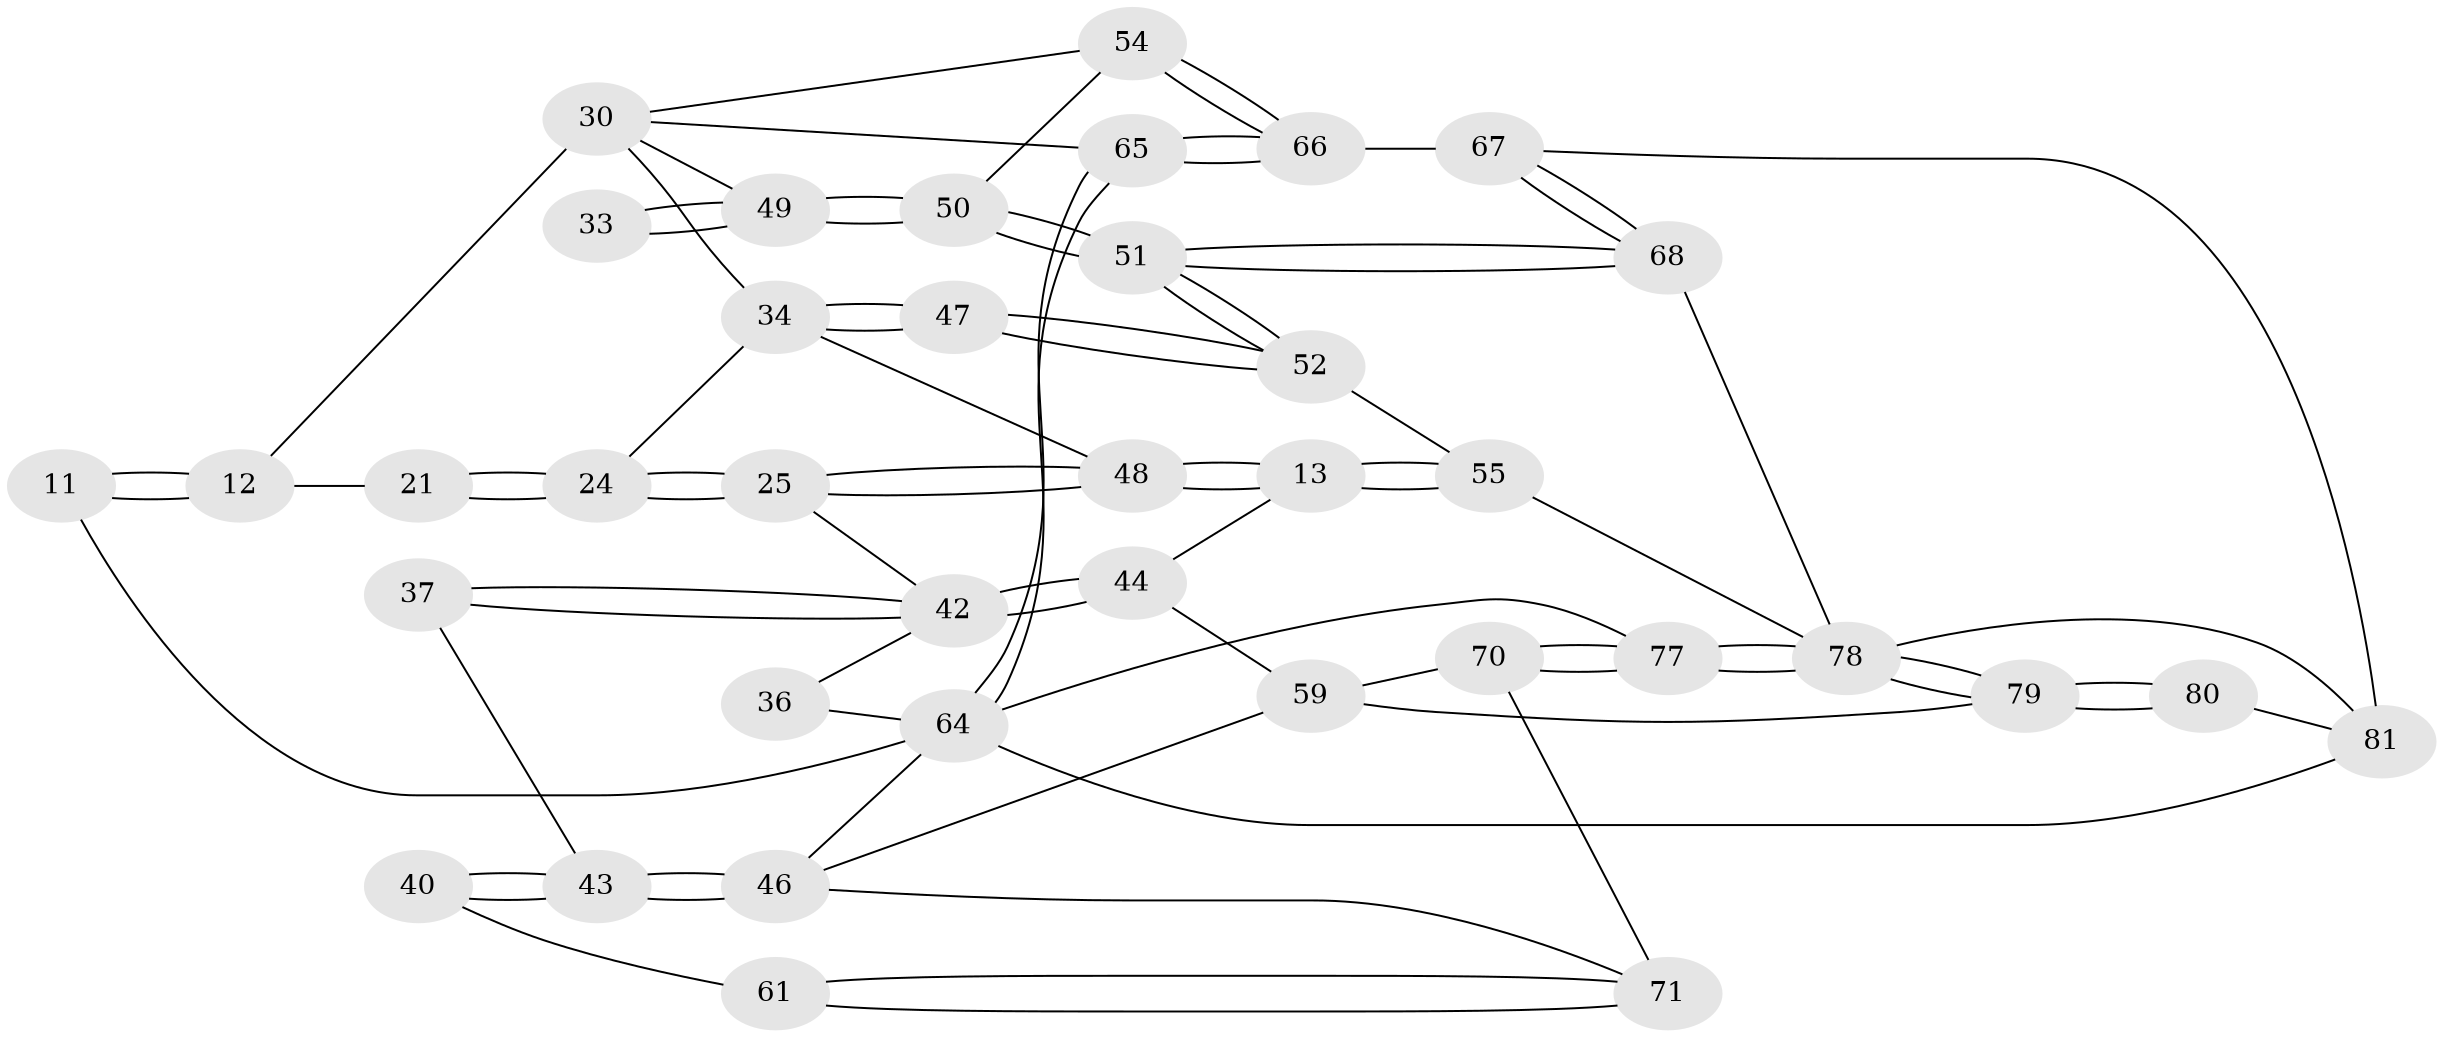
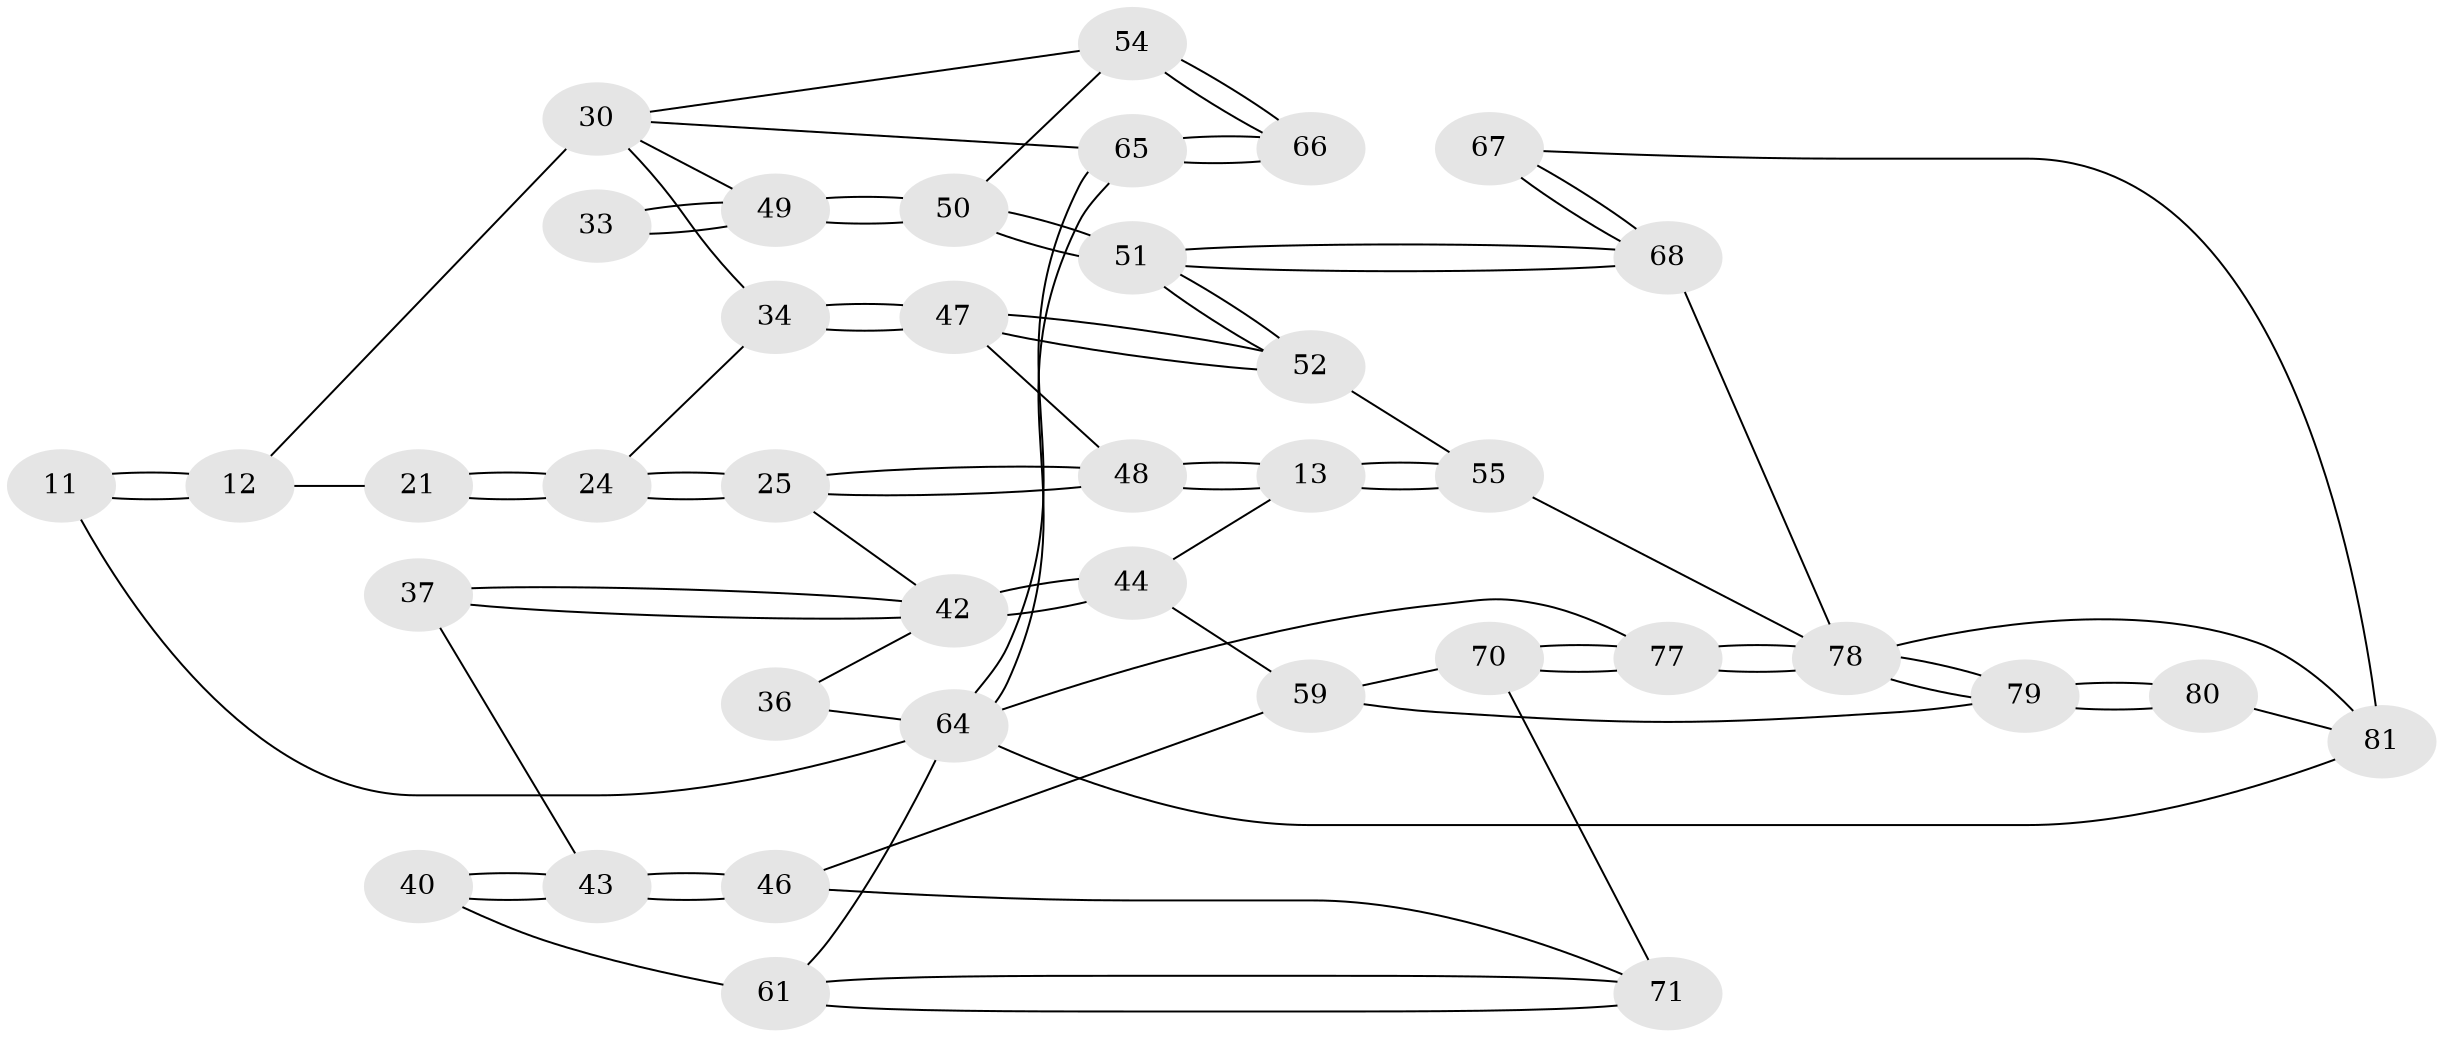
edge "66" -- "67": removed
edge "34" -- "48": now "47" -- "48"
edge "64" -- "46": now "64" -- "61"
